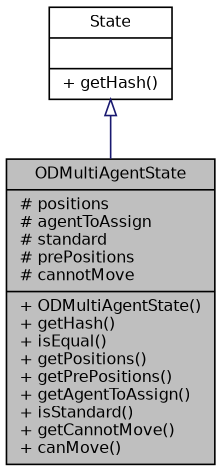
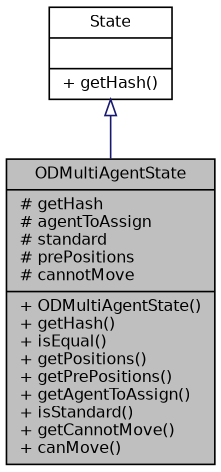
node "ODMultiAgentState": text "# positions" -> "# getHash"
